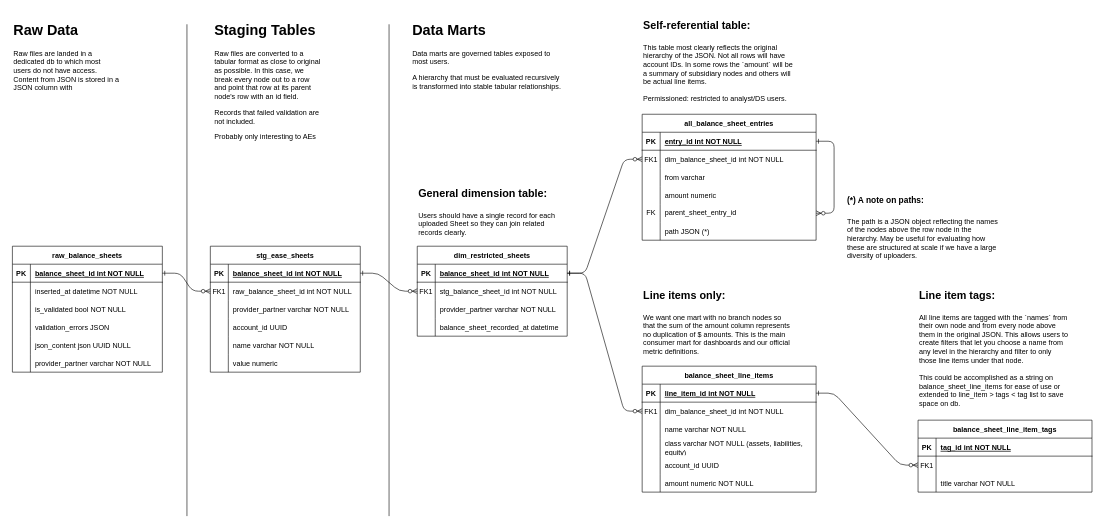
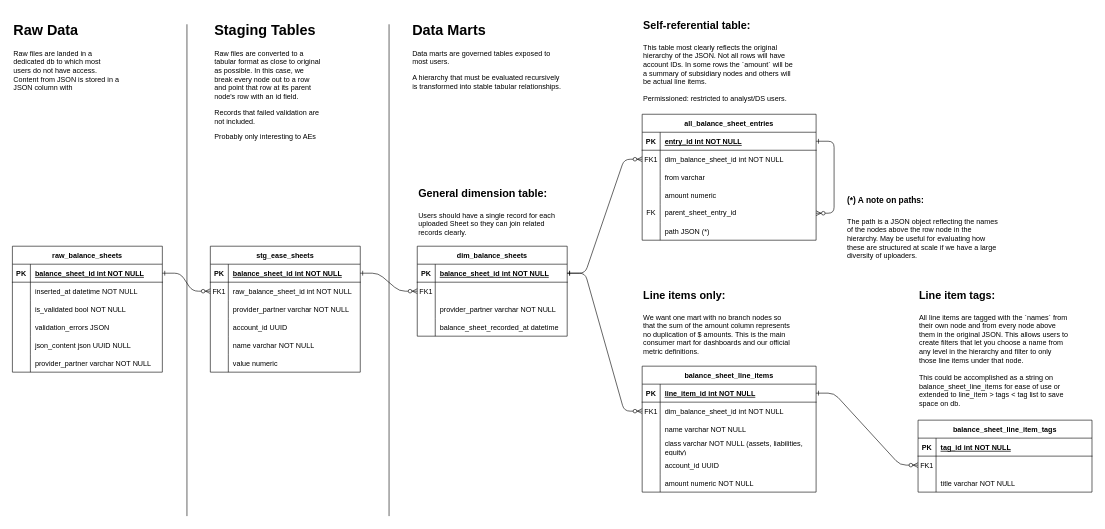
node "dim_restricted_sheets": label "dim_restricted_sheets" -> "dim_balance_sheets"
node "stg_balance_sheet_id int NOT NULL": removed
